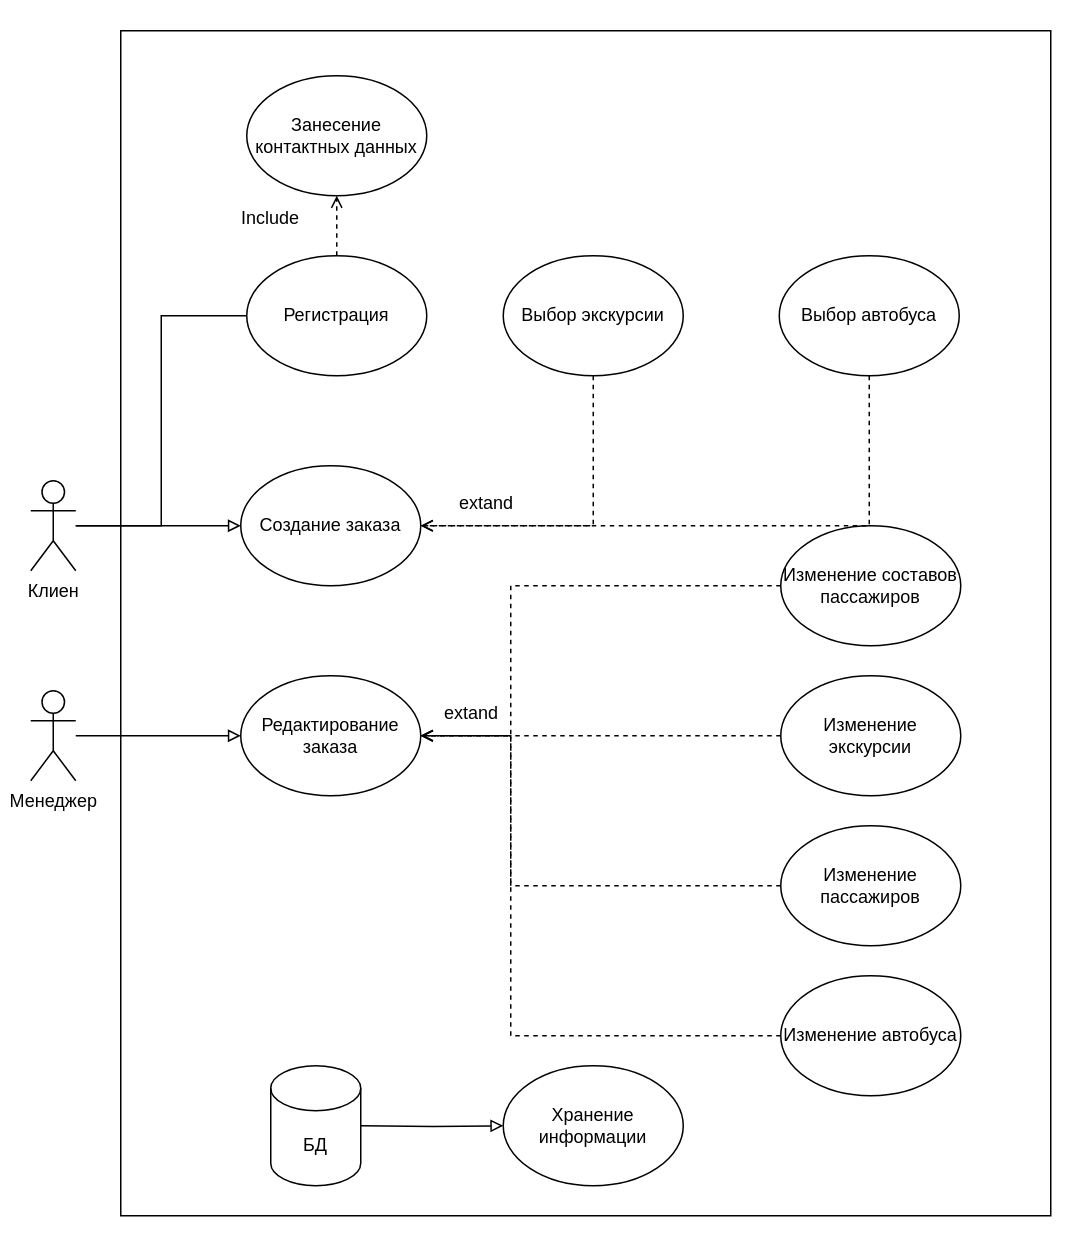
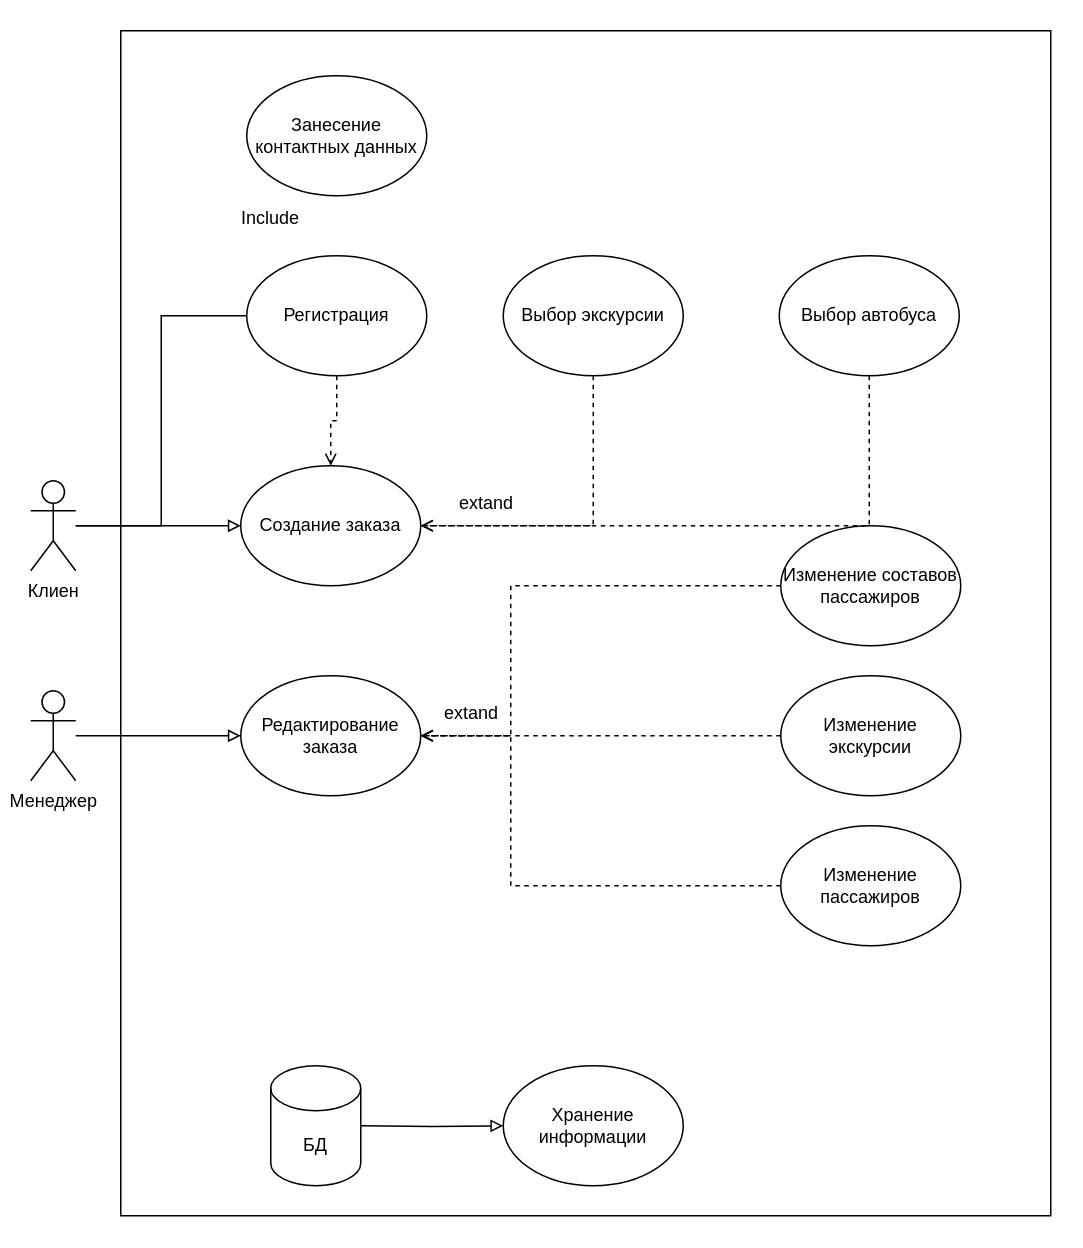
edge "Регистрация" -> "Занесение контактных данных": now "Регистрация" -> "Создание заказа"
edge "Изменение автобуса" -> "Редактирование заказа": removed
node "Изменение автобуса": removed
